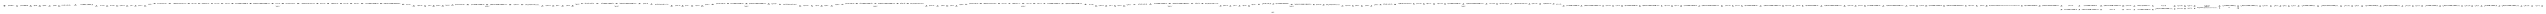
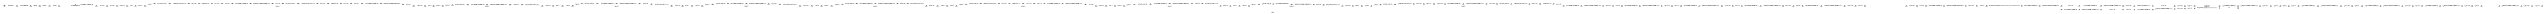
edge "N38511 (rp:183, ep:183)" -> "N38513 (rp:182, ep:182)": now "N38511 (rp:183, ep:183)" -> "N38515 (rp:181, ep:181)"
node "N38656 (rp:52, ep:52)": removed
edge "N38694 (rp:15, ep:15)" -> "N38695 (rp:14, ep:14)": removed, label "%168 = load %struct._MEMBLT_ORDER*, %struct._MEMBLT_ORDER** %6, align 8"
